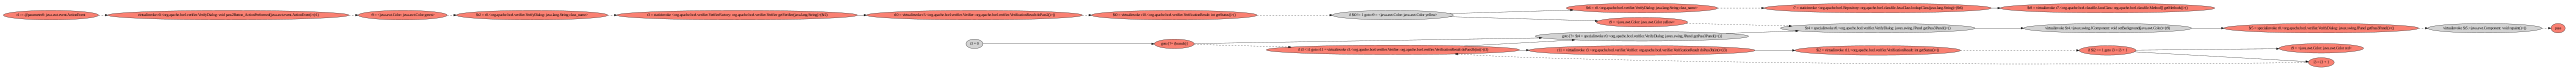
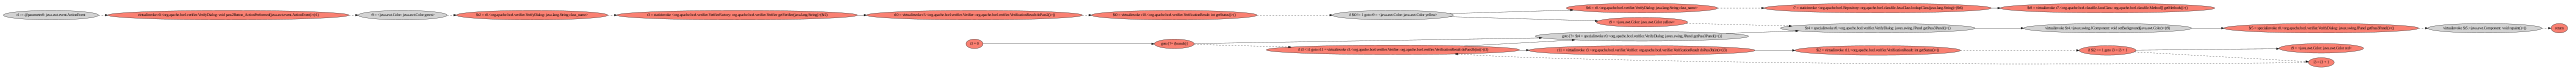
node "r1 := @parameter0: java.awt.event.ActionEvent": fillcolor salmon -> lightgrey
node "r9 = <java.awt.Color: java.awt.Color green>": fillcolor salmon -> lightgrey
node "pass": label "pass" -> "return"
node "i3 = 0": fillcolor lightgrey -> salmon
edge "if $i2 == 1 goto i3 = i3 + 1" -> "i3 = i3 + 1": style solid -> dashed
